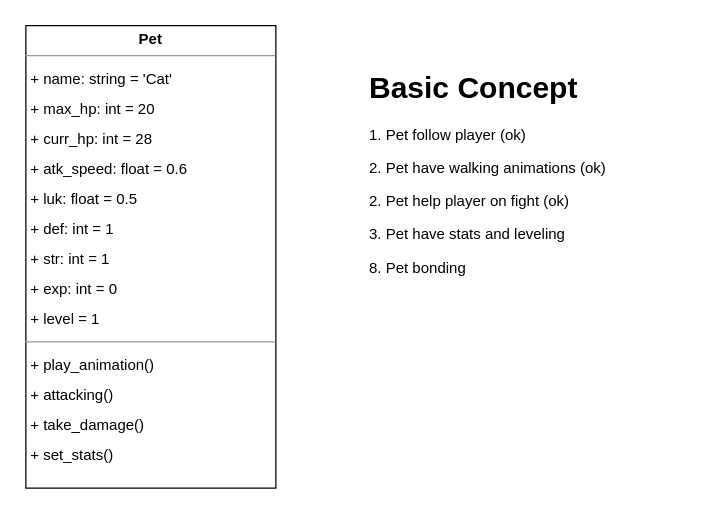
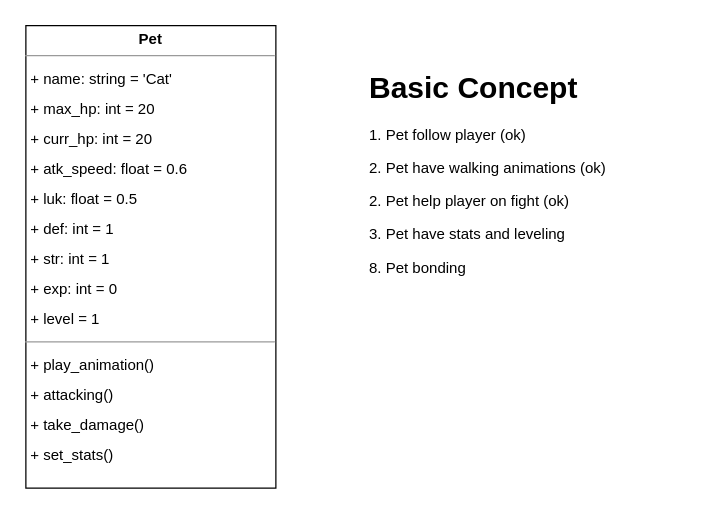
node "Pet + name: string = 'Cat' + max_hp: int = 20 + curr_hp: int = 28 + atk_speed: float = 0.6 + luk: float = 0.5 + def: int = 1 + str: int = 1 + exp: int = 0 + level = 1 + play_animation() + attacking() + take_damage() + set_stats()": label "Pet + name: string = 'Cat' + max_hp: int = 20 + curr_hp: int = 28 + atk_speed: float = 0.6 + luk: float = 0.5 + def: int = 1 + str: int = 1 + exp: int = 0 + level = 1 + play_animation() + attacking() + take_damage() + set_stats()" -> "Pet + name: string = 'Cat' + max_hp: int = 20 + curr_hp: int = 20 + atk_speed: float = 0.6 + luk: float = 0.5 + def: int = 1 + str: int = 1 + exp: int = 0 + level = 1 + play_animation() + attacking() + take_damage() + set_stats()"
